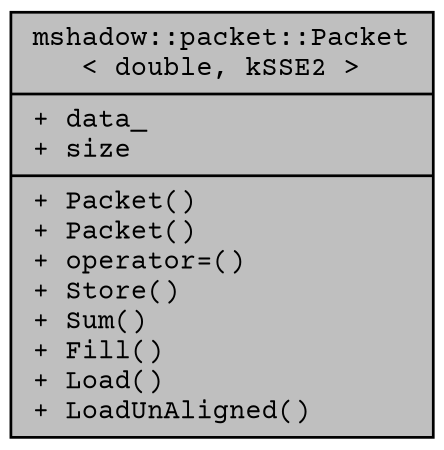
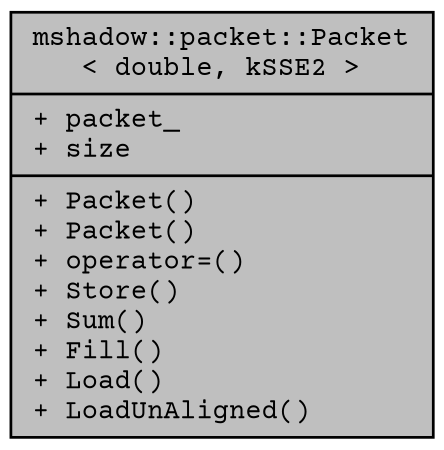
node "mshadow::packet::Packet": text "+ data_" -> "+ packet_"
